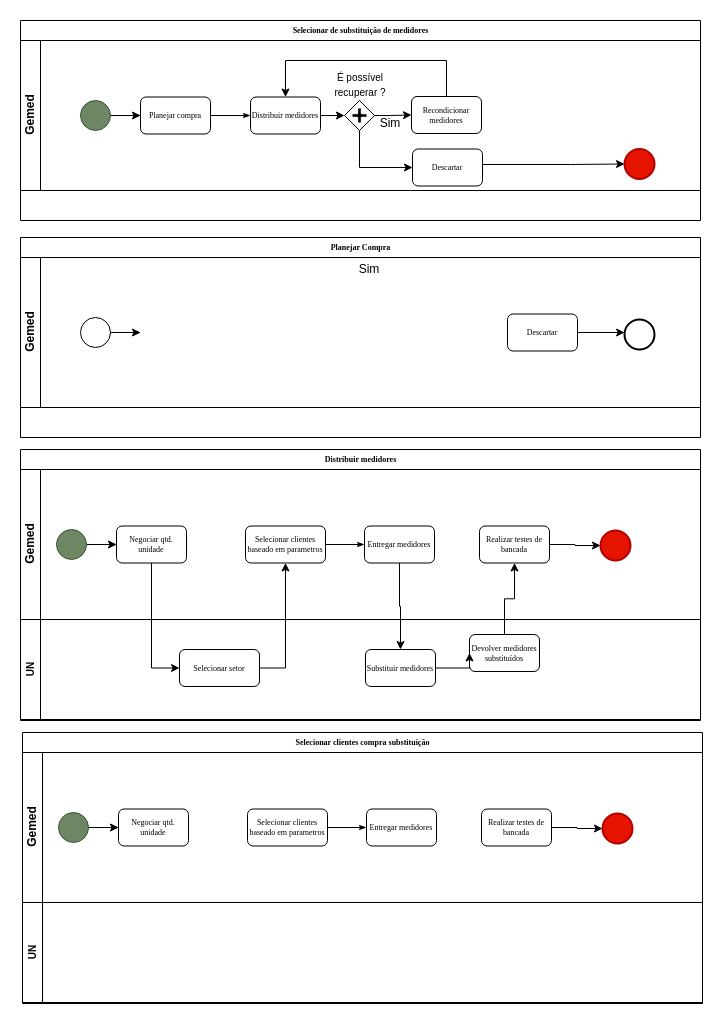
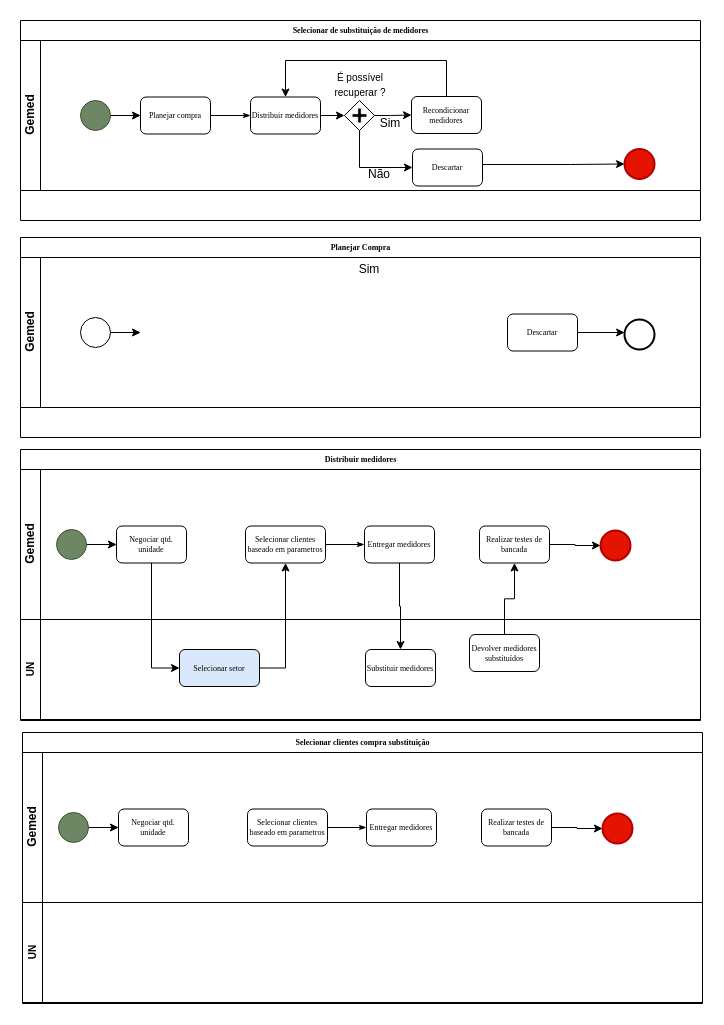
node "Não": added
node "Selecionar setor": fillcolor #ffffff -> #dae8fc
edge "Substituir medidores" -> "Devolver medidores substituídos": removed
